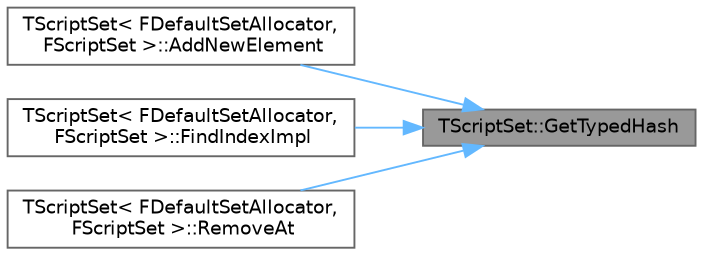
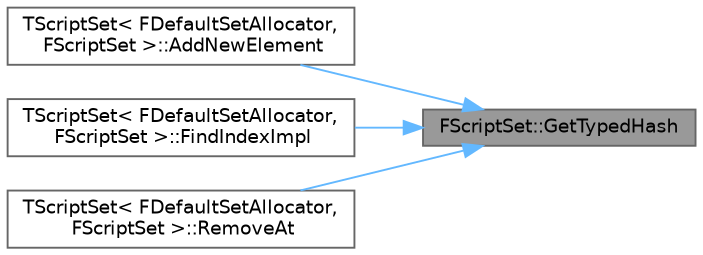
node "TScriptSet::GetTypedHash": label "TScriptSet::GetTypedHash" -> "FScriptSet::GetTypedHash"
